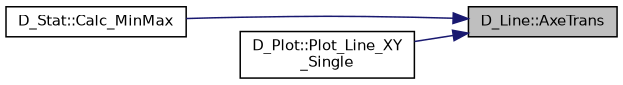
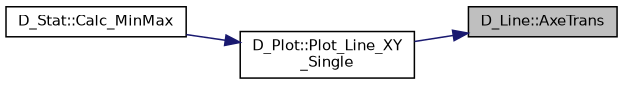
edge "D_Stat::Calc_MinMax" -> "D_Line::AxeTrans": now "D_Stat::Calc_MinMax" -> "D_Plot::Plot_Line_XY _Single"
